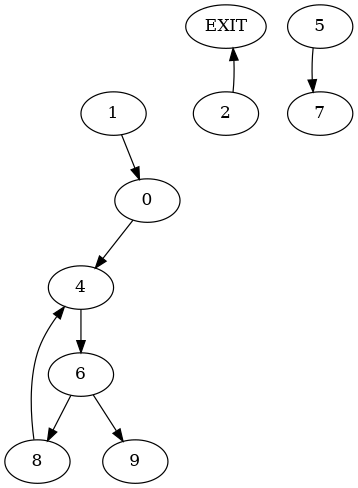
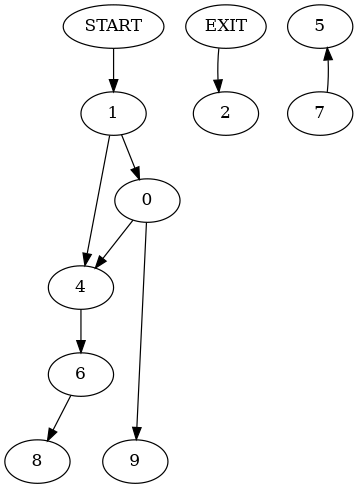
node "START": added
edge "5" -> "7": reversed
edge "2" -> "EXIT": reversed
edge "8" -> "4": now "1" -> "4"
edge "6" -> "9": now "0" -> "9"
